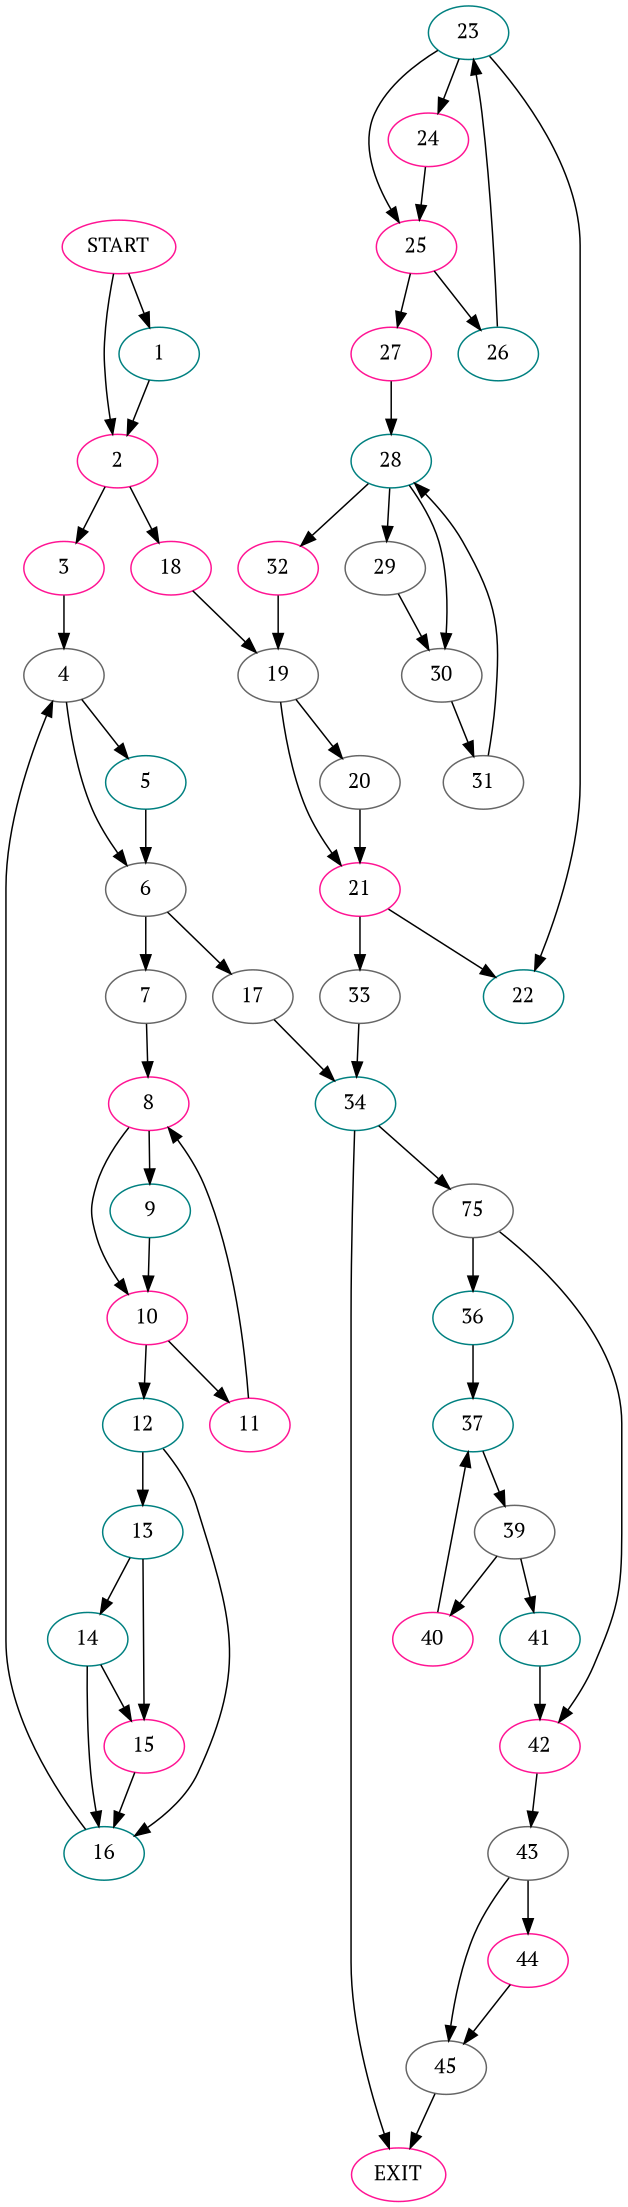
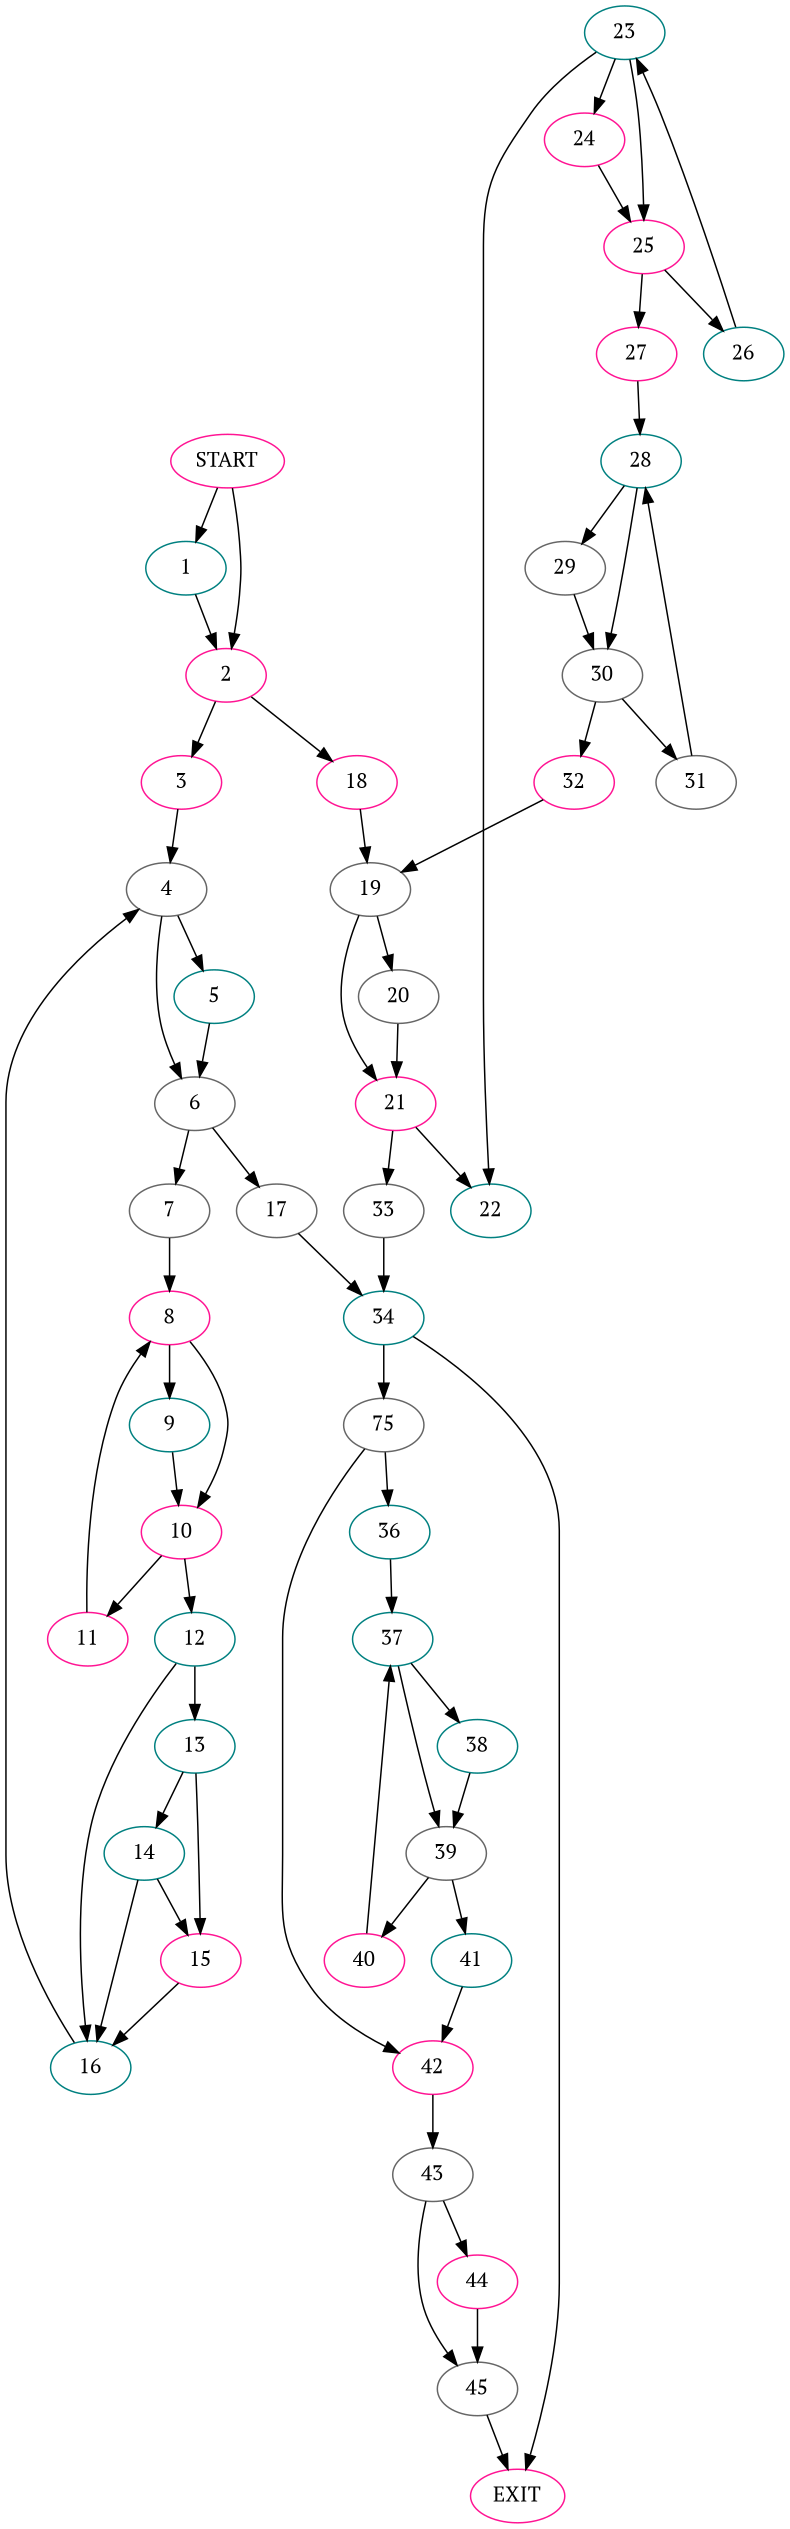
edge "28" -> "32": now "30" -> "32"
node "38": added
